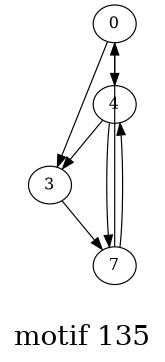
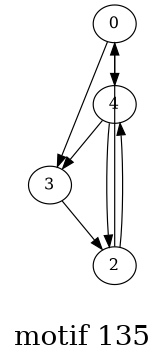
node "7": label "7" -> "2"
